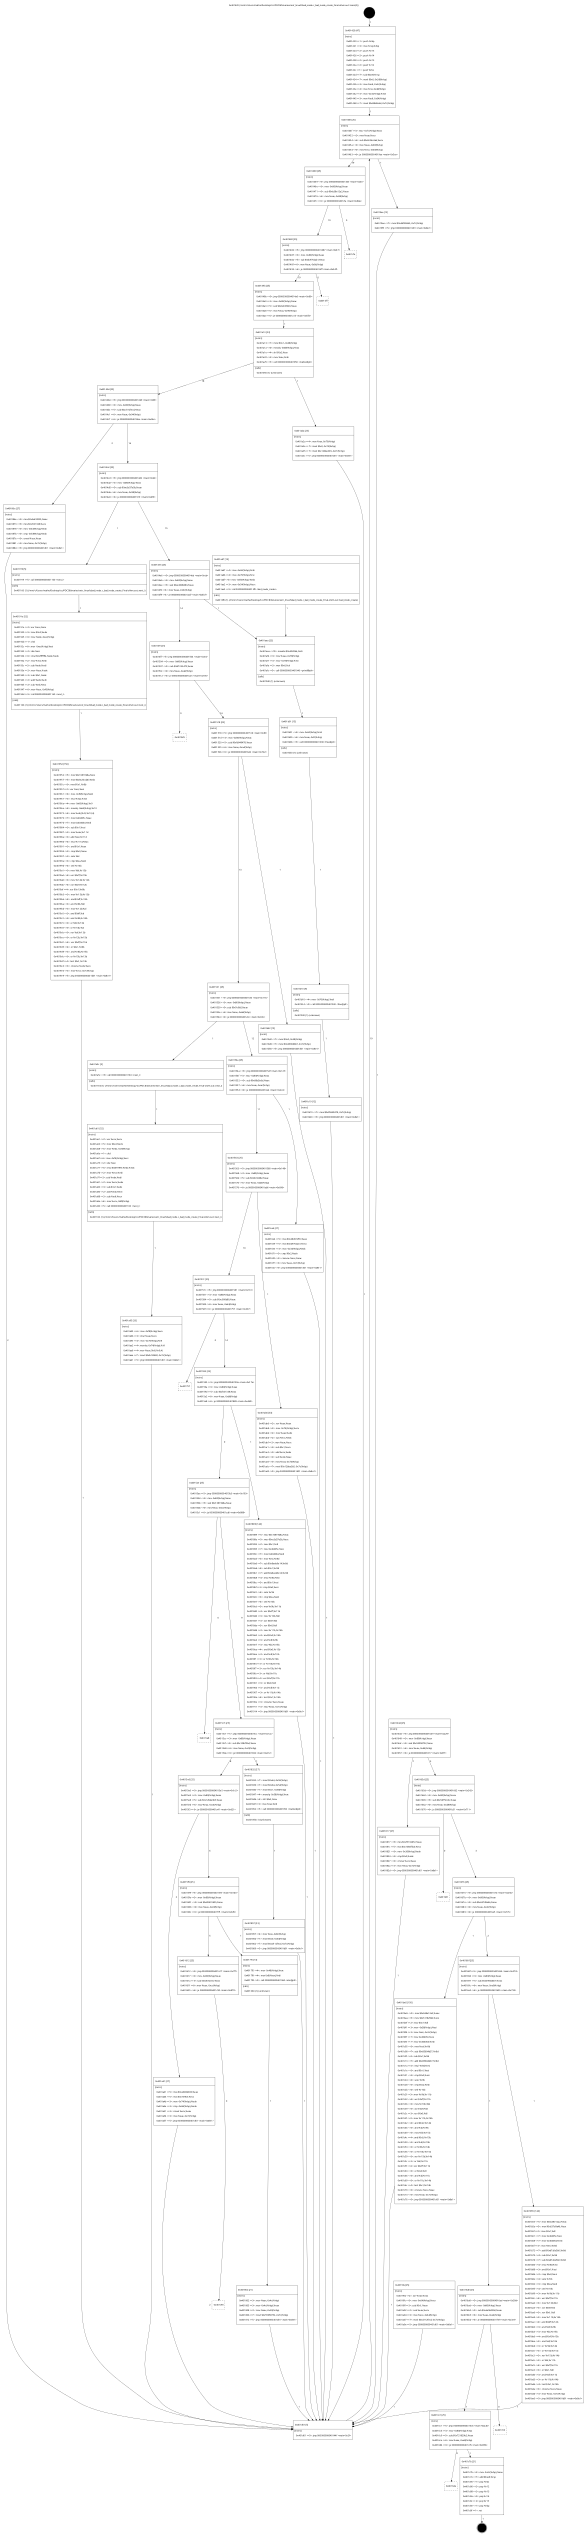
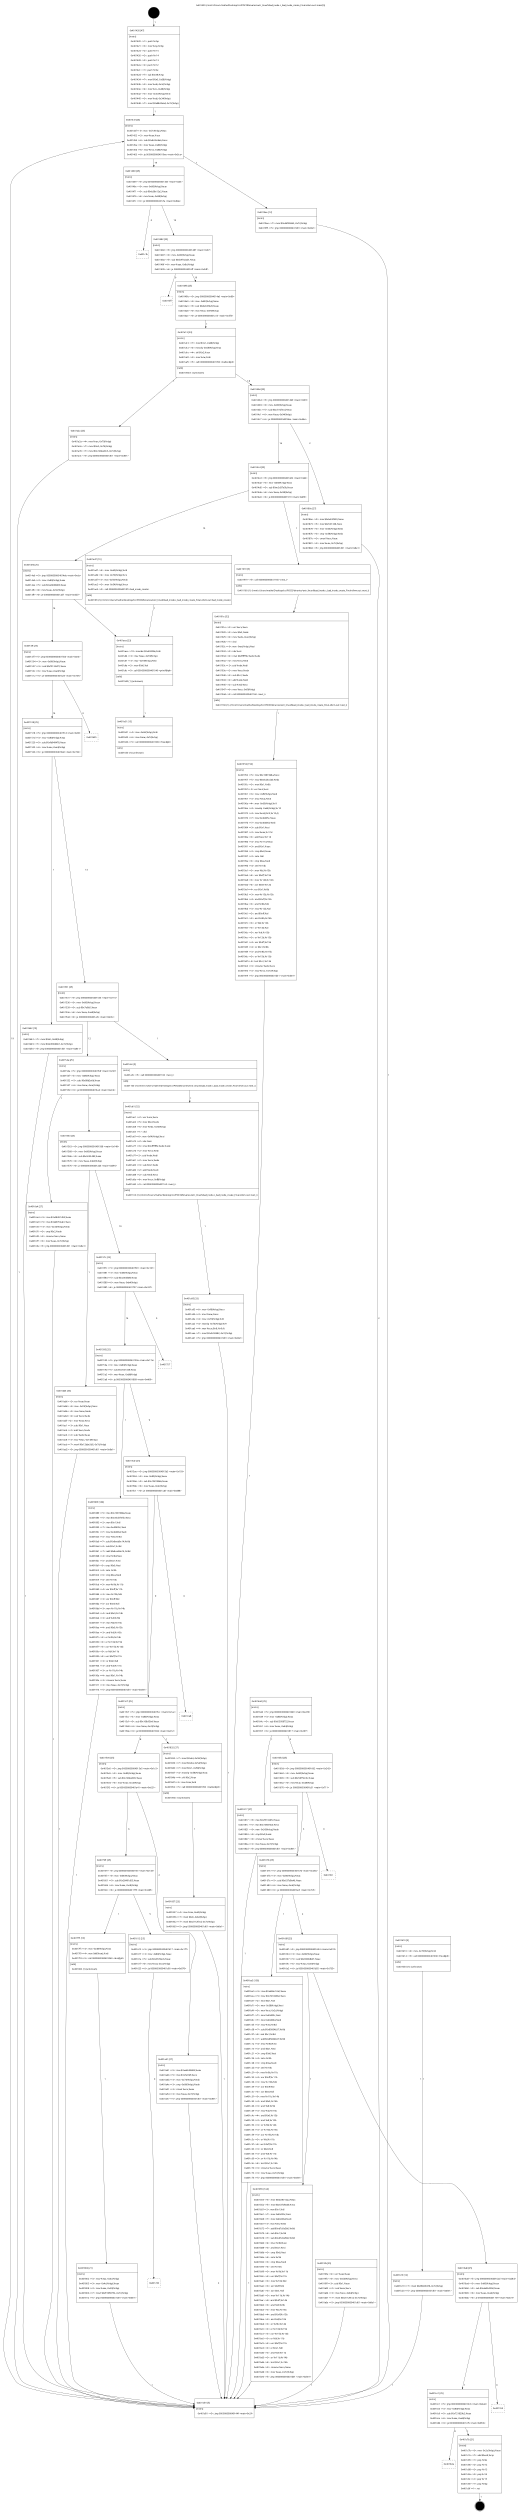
edge "0x401b01 [15]" -> "0x401b10 [9]": removed, label "1"
